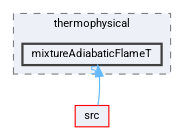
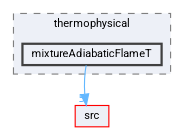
edge "src" -> "mixtureAdiabaticFlameT": reversed
